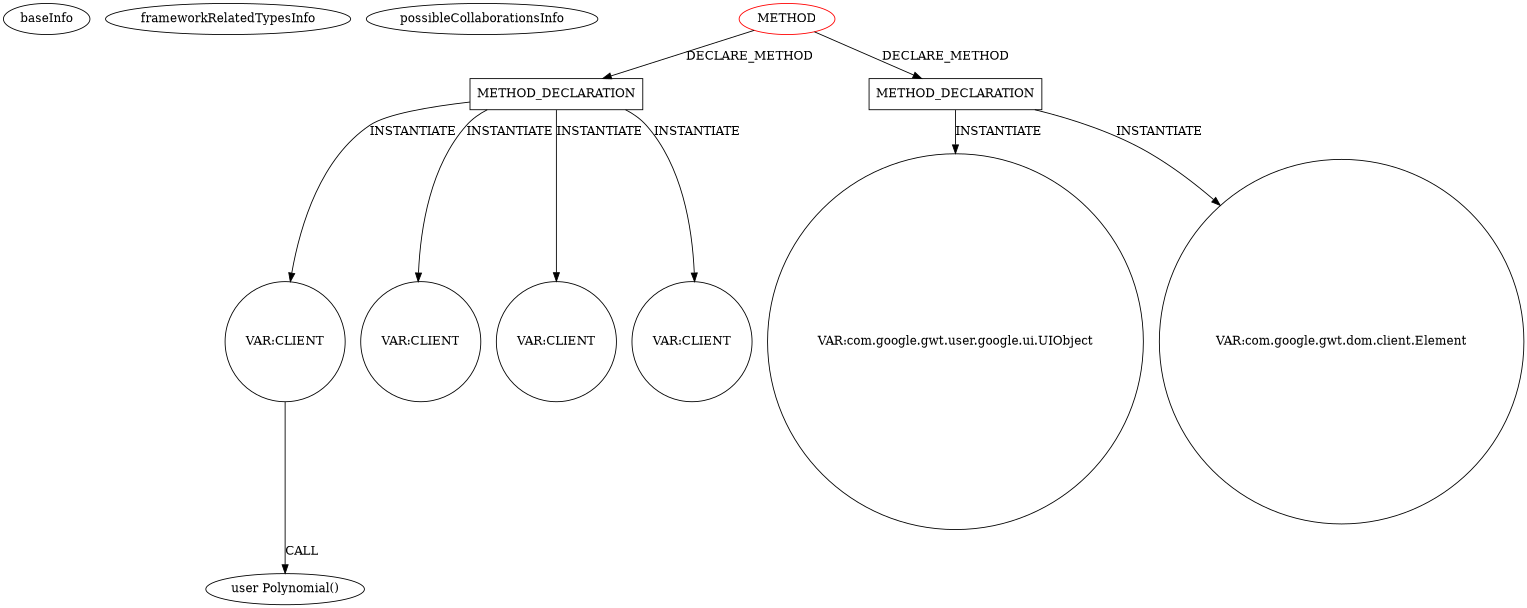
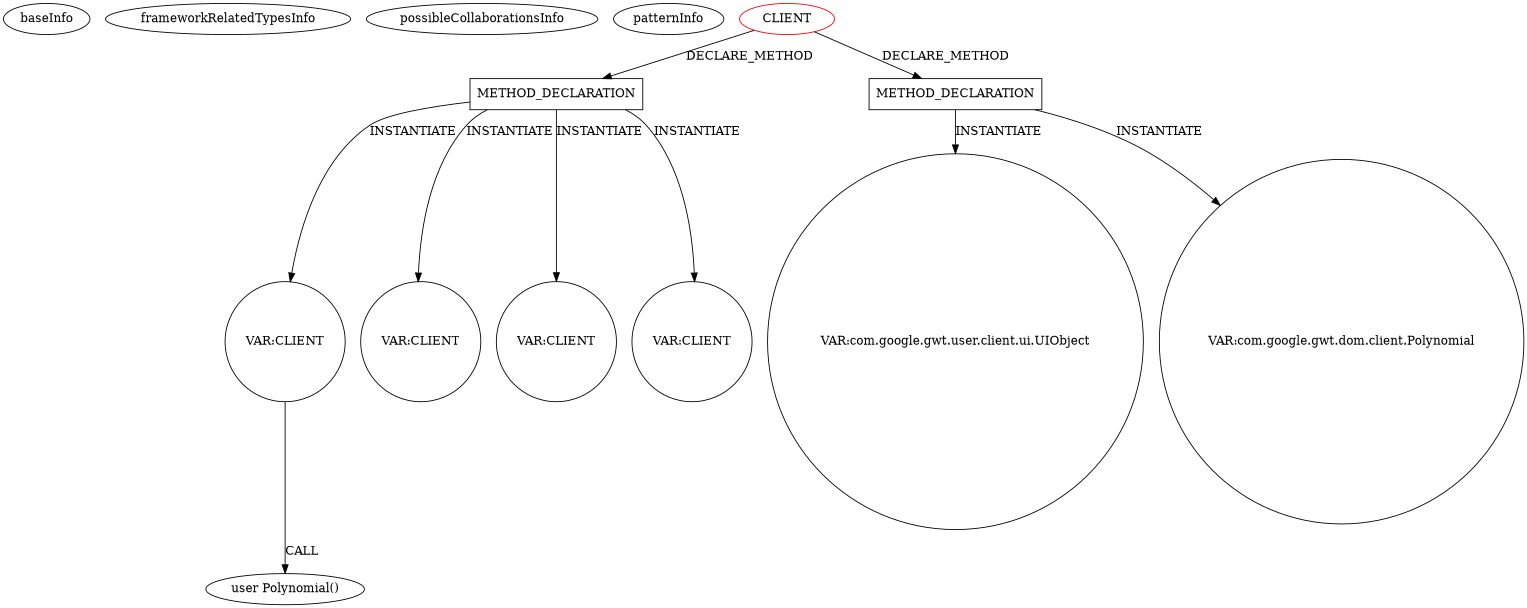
node "patternInfo": added
node "METHOD": label "METHOD" -> "CLIENT"
node "VAR:com.google.gwt.user.google.ui.UIObject": label "VAR:com.google.gwt.user.google.ui.UIObject" -> "VAR:com.google.gwt.user.client.ui.UIObject"
node "VAR:com.google.gwt.dom.client.Element": label "VAR:com.google.gwt.dom.client.Element" -> "VAR:com.google.gwt.dom.client.Polynomial"
